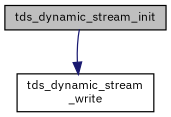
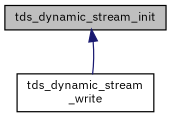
edge "tds_dynamic_stream_init" -> "tds_dynamic_stream _write": reversed
